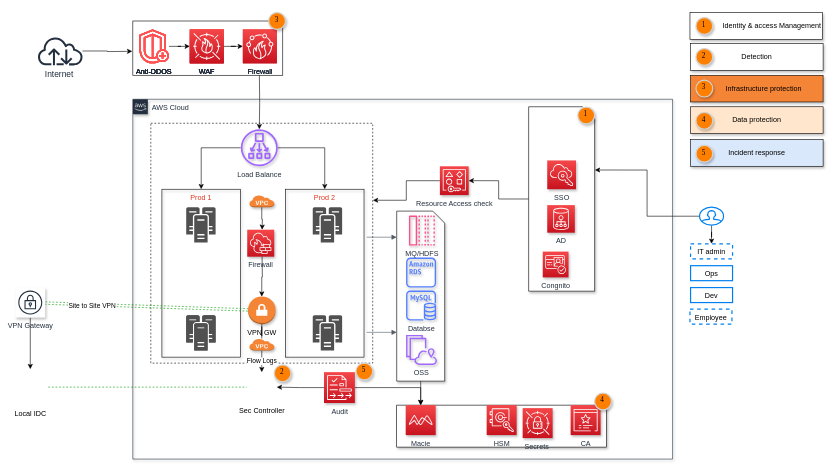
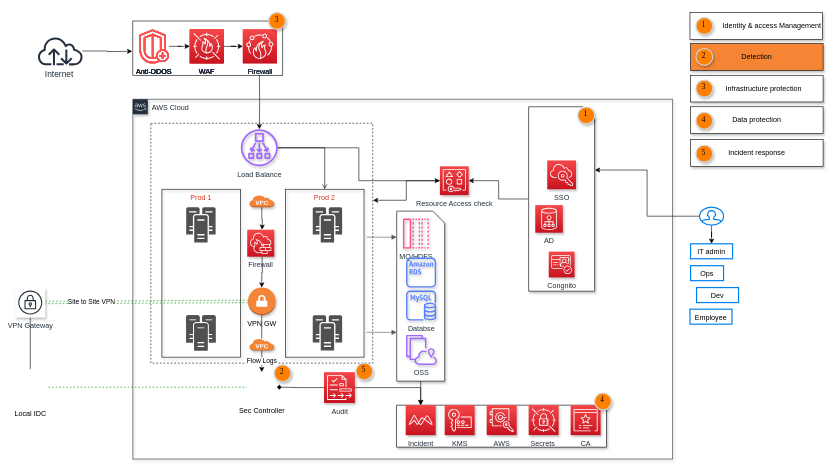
node "Detection": fillcolor #ffffff -> #f58534
node "Infrastructure protection": fillcolor #f58536 -> #ffffff
node "Data protection": fillcolor #ffe6cc -> #ffffff
node "Incident response": fillcolor #dae8fc -> #ffffff
edge "Load Balance" -> "Prod 1": now "Load Balance" -> "Resource Access check"
edge "Load Balance" -> "Prod 2": arrowhead classic -> open
node "AD": moved (561, 219) -> (549, 219)
node "MQ/HDFS": moved (422, 231) -> (416, 234)
node "IT admin": style dashed -> solid
node "Congnito": moved (556, 265) -> (562, 265)
node "Ops": size 42x15 -> 33x15
node "Dev": moved (712, 295) -> (718, 295)
node "VPN GW": moved (262, 311) -> (262, 302)
node "Employee": style dashed -> solid
edge "VPN Gateway" -> "Local IDC": arrowhead classic -> none
edge "Audit" -> "Sec Controller": arrowhead classic -> diamond
node "KMS": added
node "Secrets": moved (538, 423) -> (544, 420)
node "Macie": label "Macie" -> "Incident"
node "HSM": label "HSM" -> "AWS"
